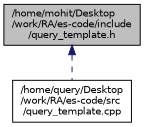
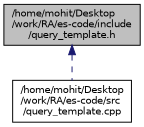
node "/home/query/Desktop /work/RA/es-code/src /query_template.cpp": label "/home/query/Desktop /work/RA/es-code/src /query_template.cpp" -> "/home/mohit/Desktop /work/RA/es-code/src /query_template.cpp"
